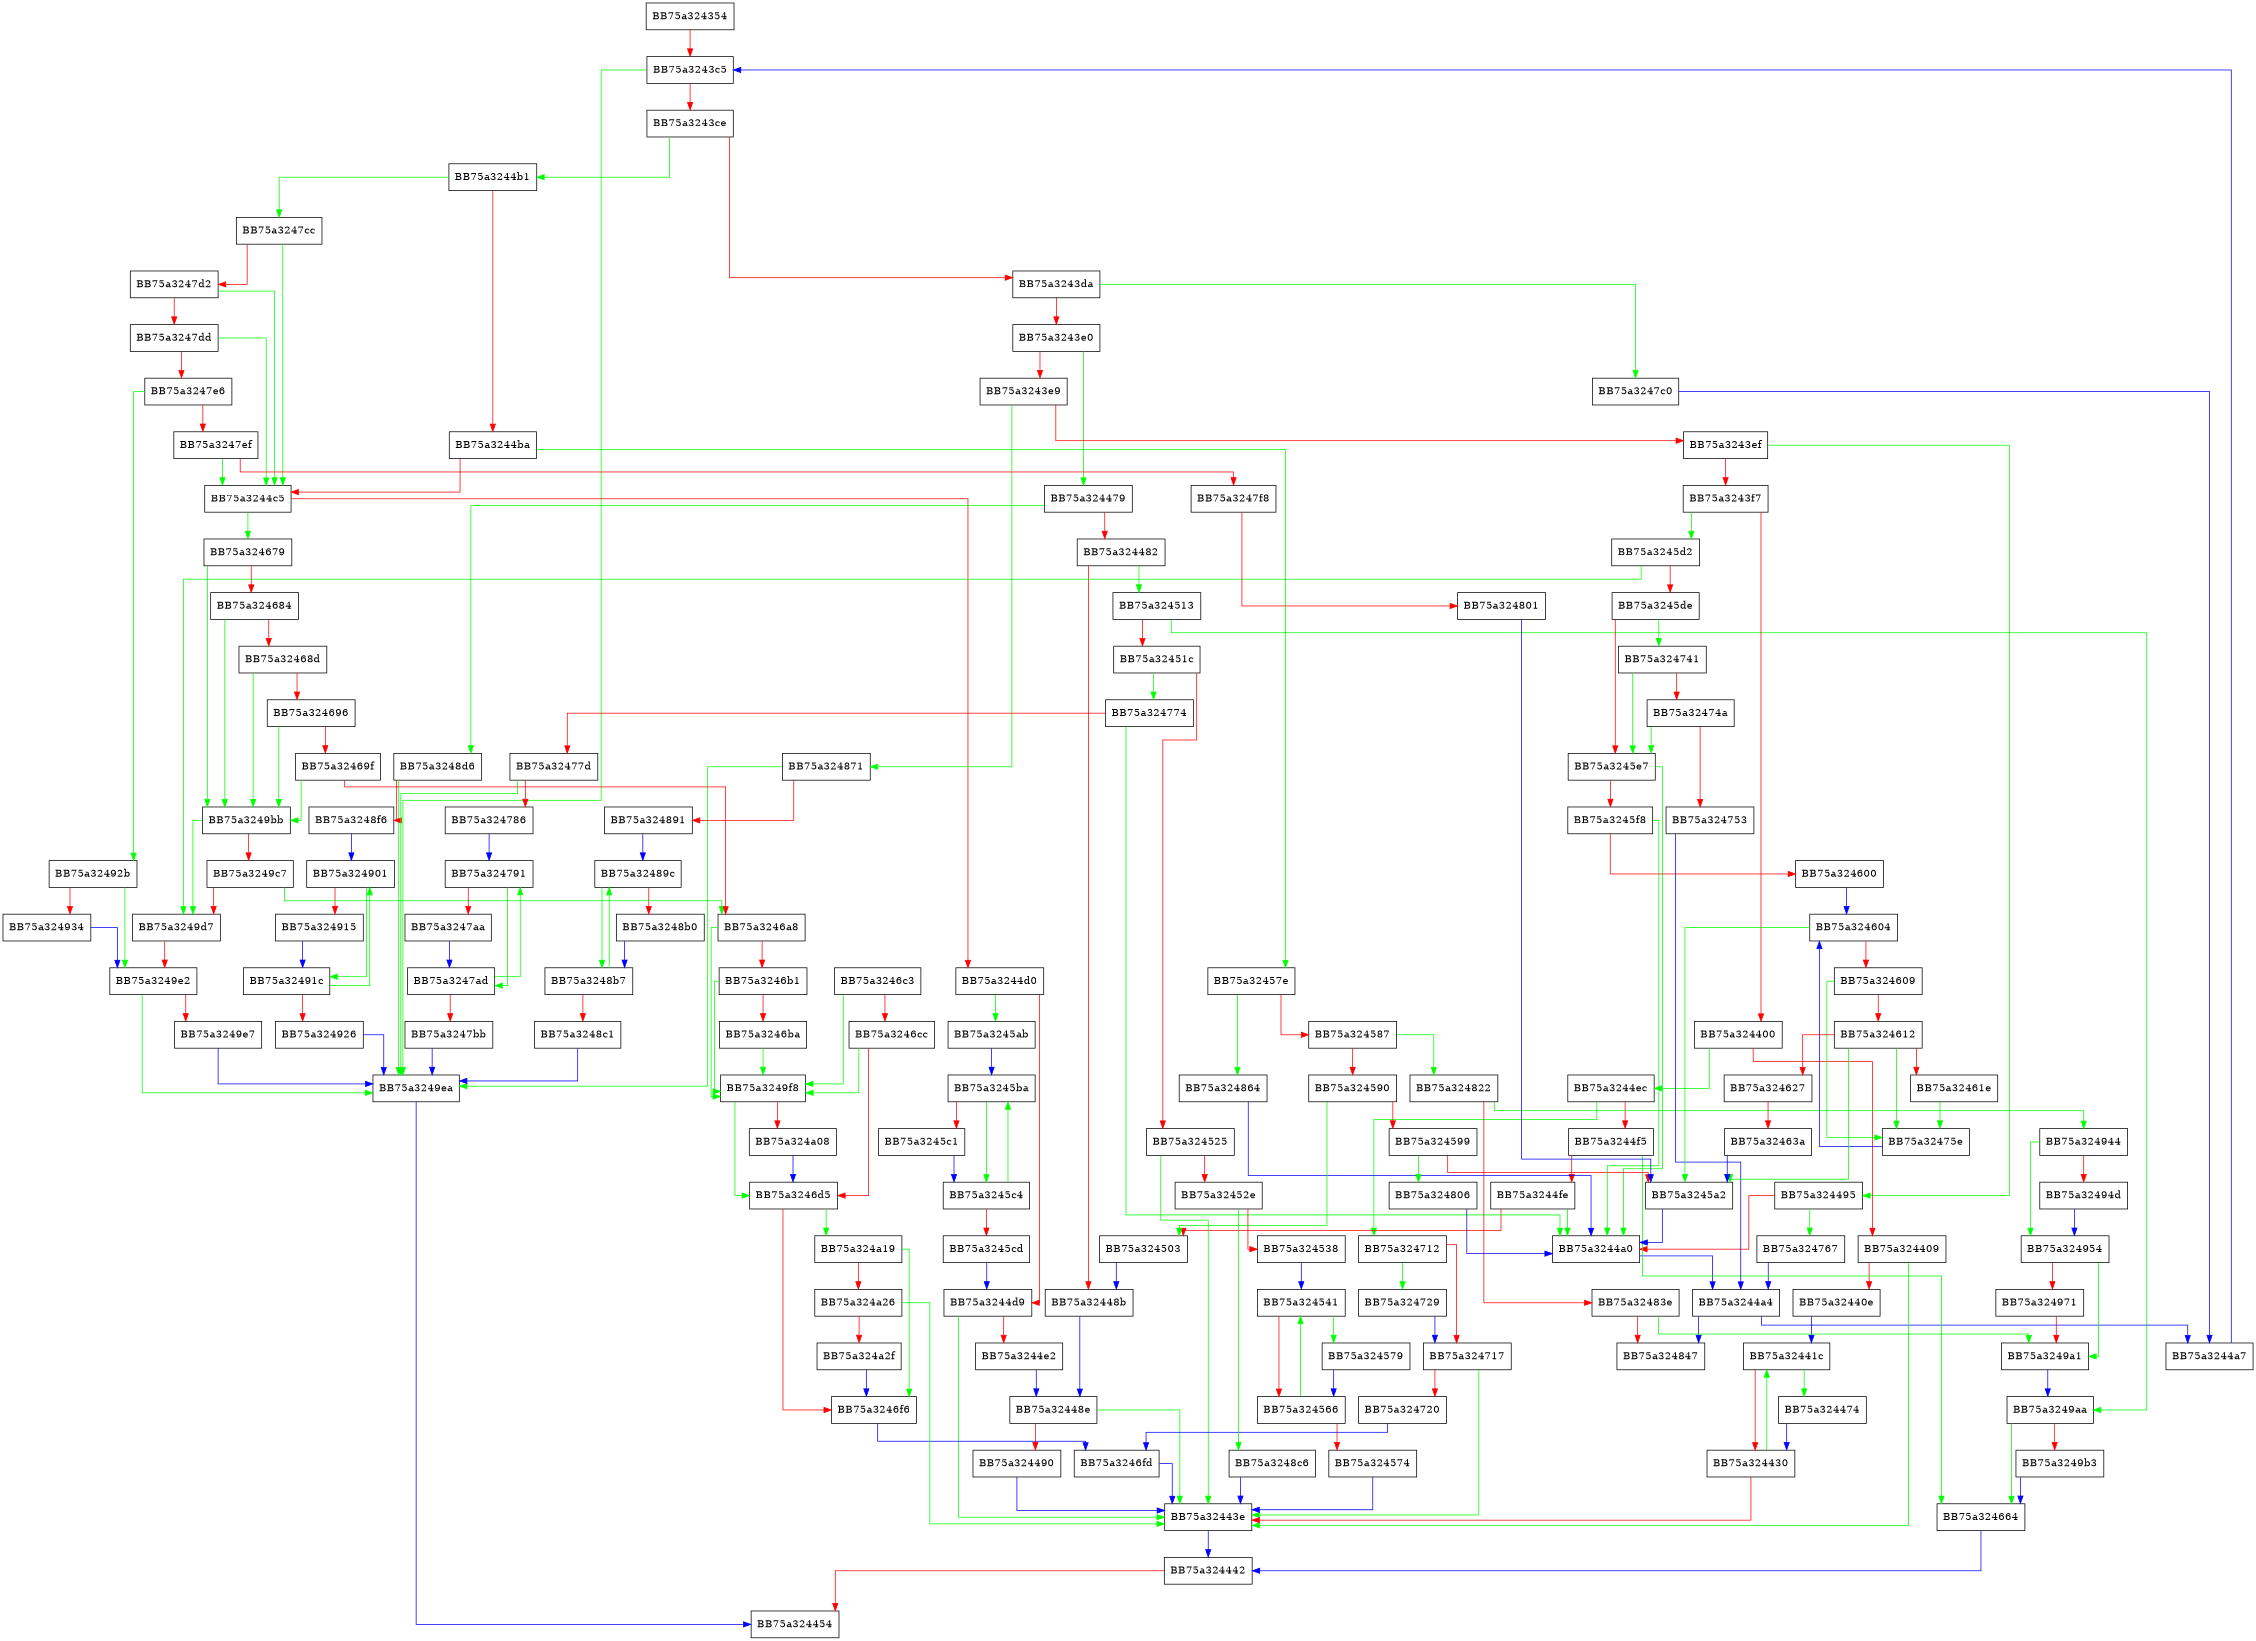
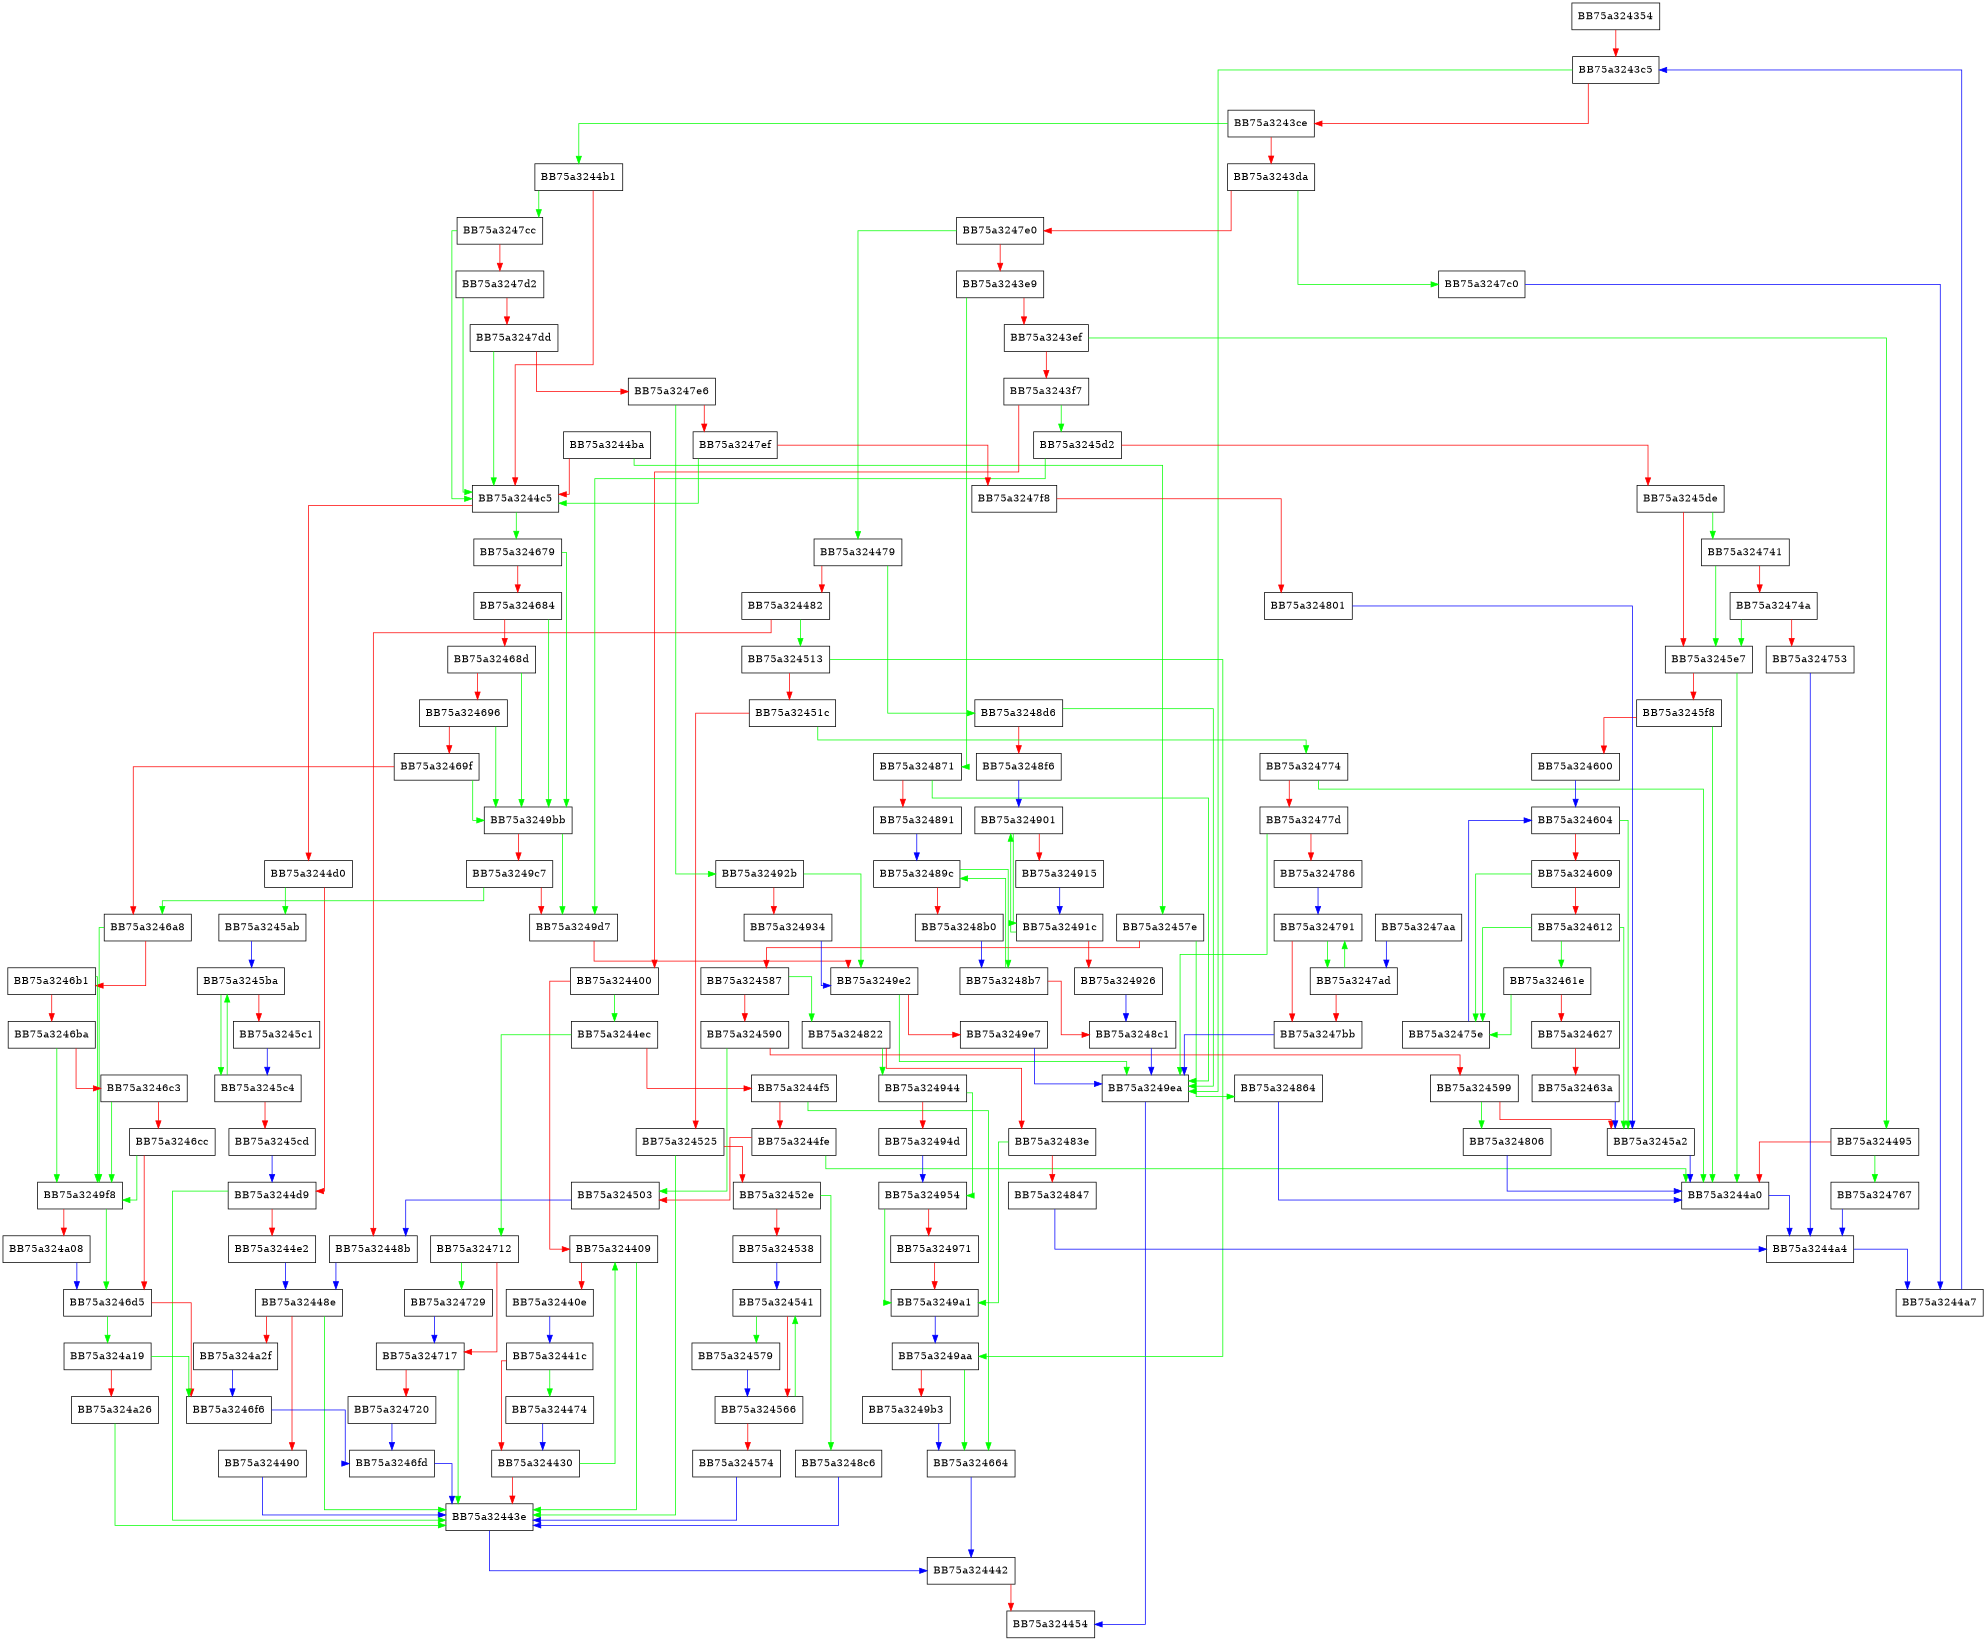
edge "BB75a3244b1" -> "BB75a3244ba": now "BB75a3244b1" -> "BB75a3244c5"
node "BB75a3243e0": label "BB75a3243e0" -> "BB75a3247e0"
edge "BB75a324791" -> "BB75a3247aa": now "BB75a324791" -> "BB75a3247bb"
edge "BB75a324612" -> "BB75a324627": now "BB75a32461e" -> "BB75a324627"
edge "BB75a324926" -> "BB75a3249ea": now "BB75a324926" -> "BB75a3248c1"
edge "BB75a324612" -> "BB75a32461e": color red -> green
edge "BB75a3246ba" -> "BB75a3246c3": added
edge "BB75a324a26" -> "BB75a324a2f": now "BB75a32448e" -> "BB75a324a2f"
edge "BB75a3244a4" -> "BB75a324847": reversed
edge "BB75a324430" -> "BB75a32441c": now "BB75a324430" -> "BB75a324409"
